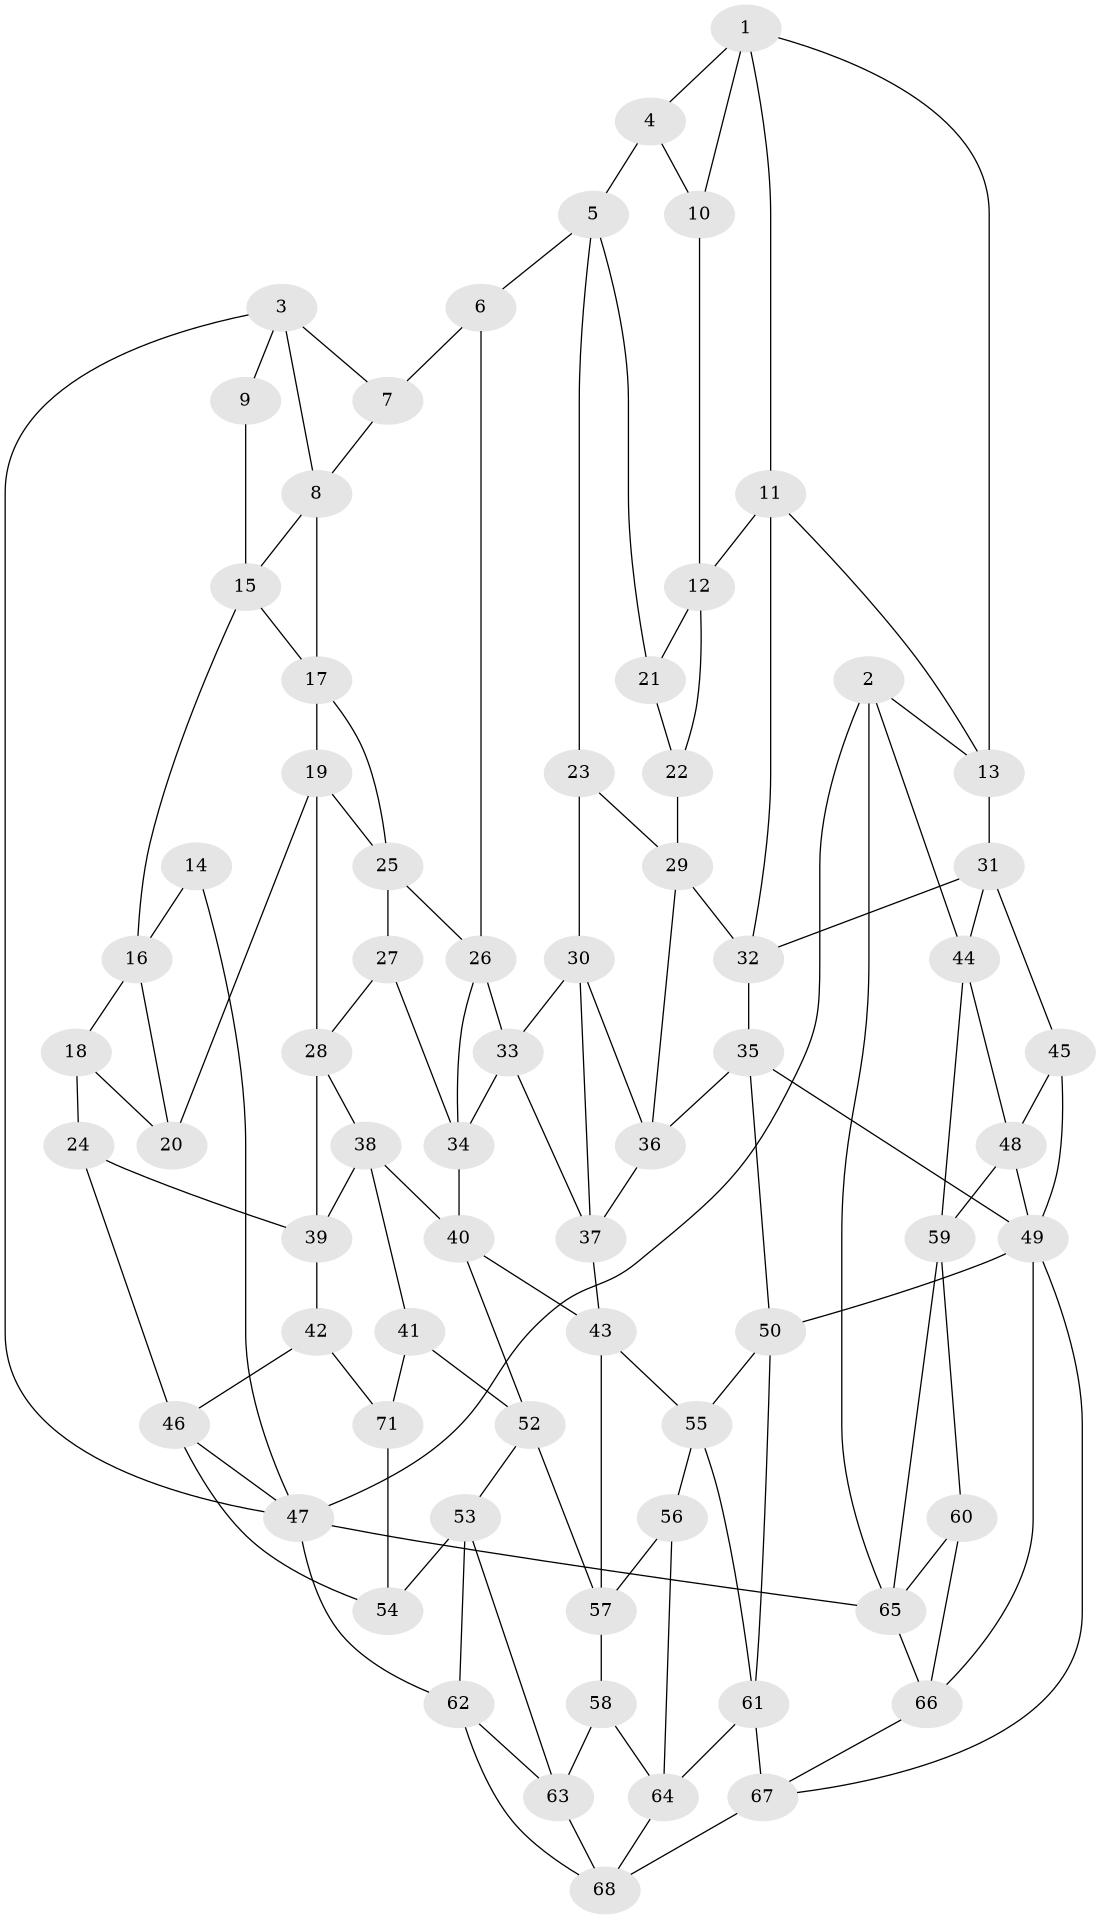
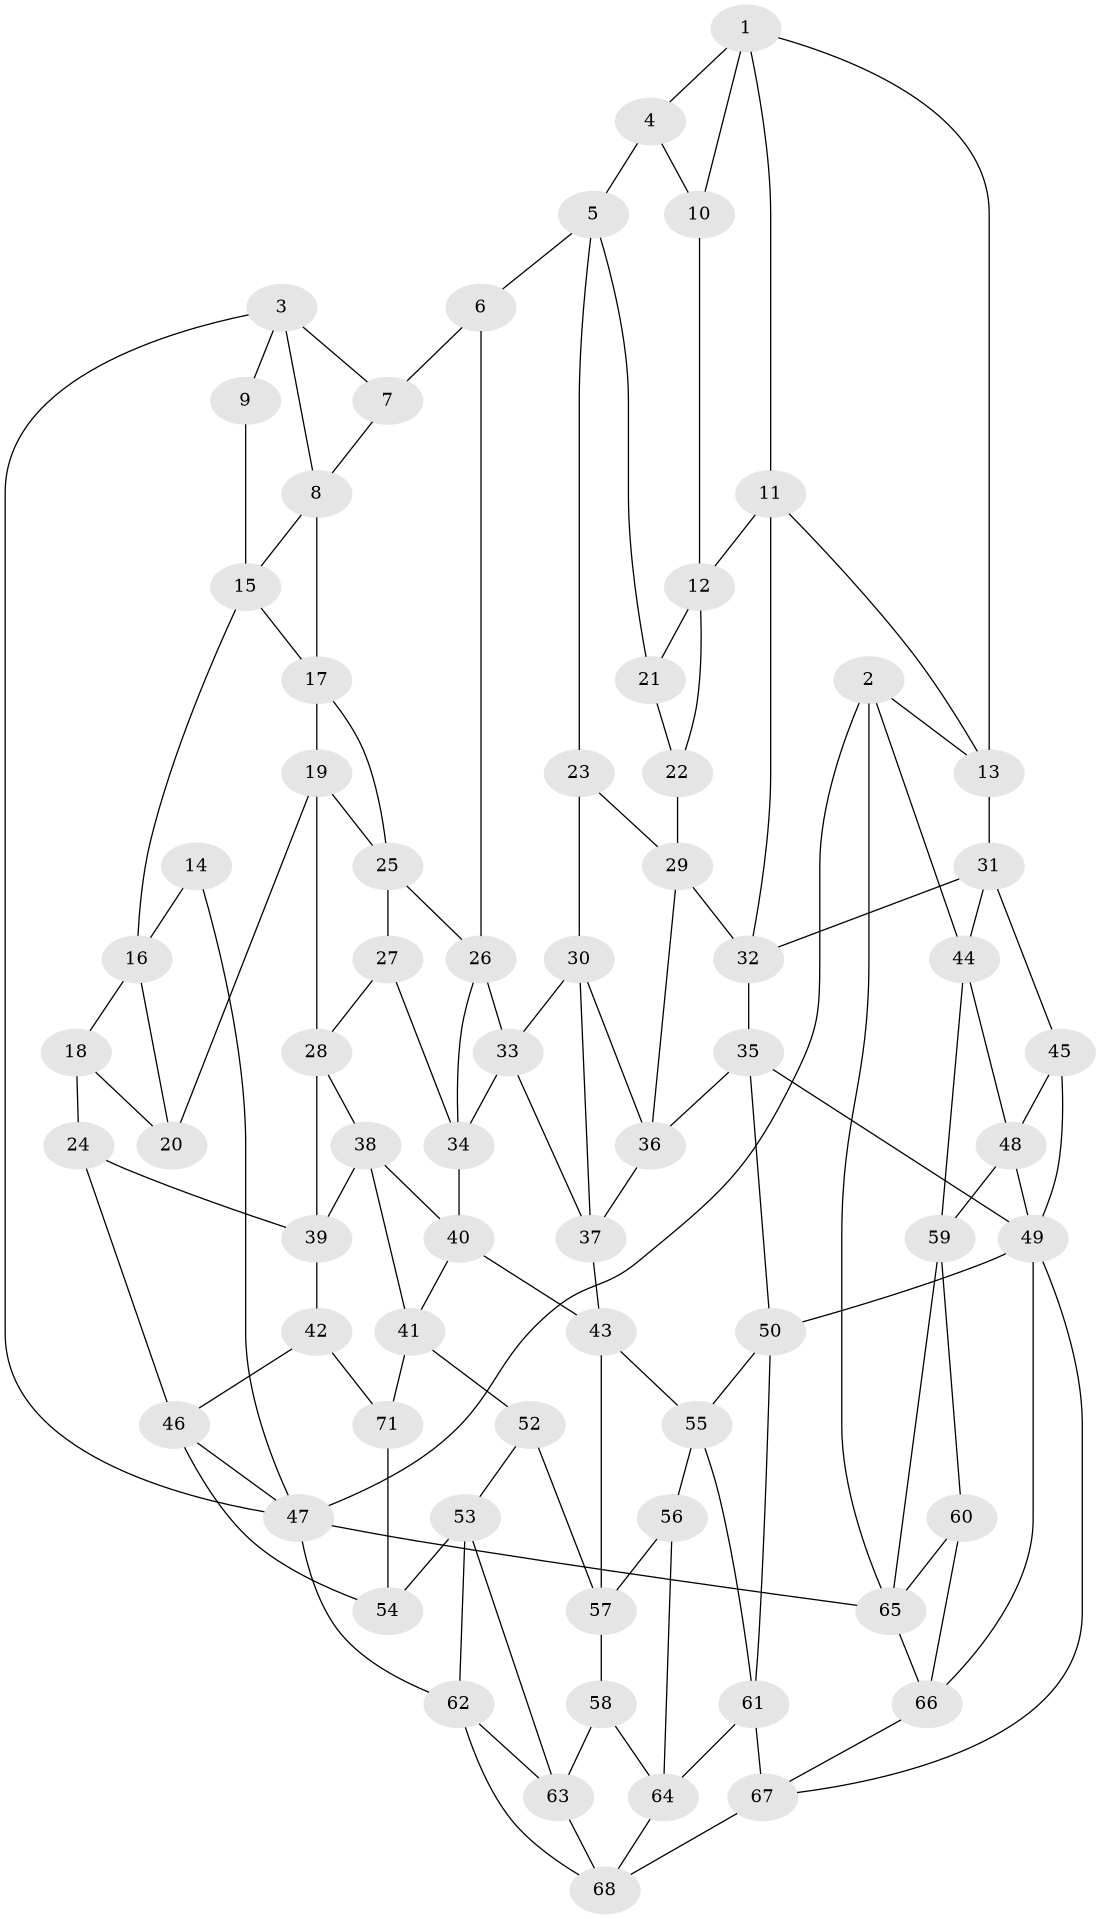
edge "40" -- "52": now "40" -- "41"
